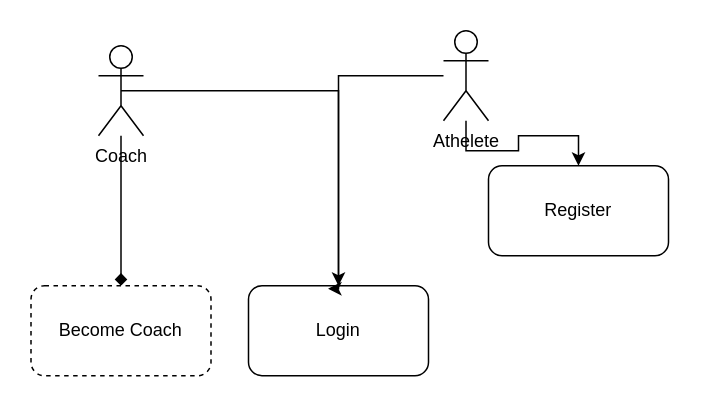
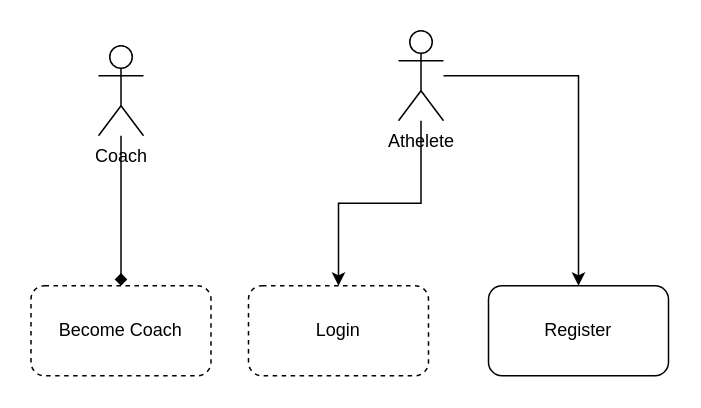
node "Athelete": moved (466, 76) -> (421, 76)
edge "Coach" -> "Login": removed
node "Register": moved (578, 211) -> (578, 331)
node "Login": style solid -> dashed
